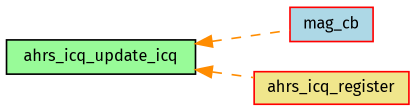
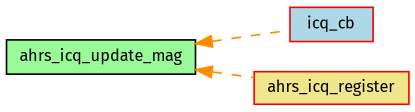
node "mag_cb": label "mag_cb" -> "icq_cb"
node "ahrs_icq_update_icq": label "ahrs_icq_update_icq" -> "ahrs_icq_update_mag"
